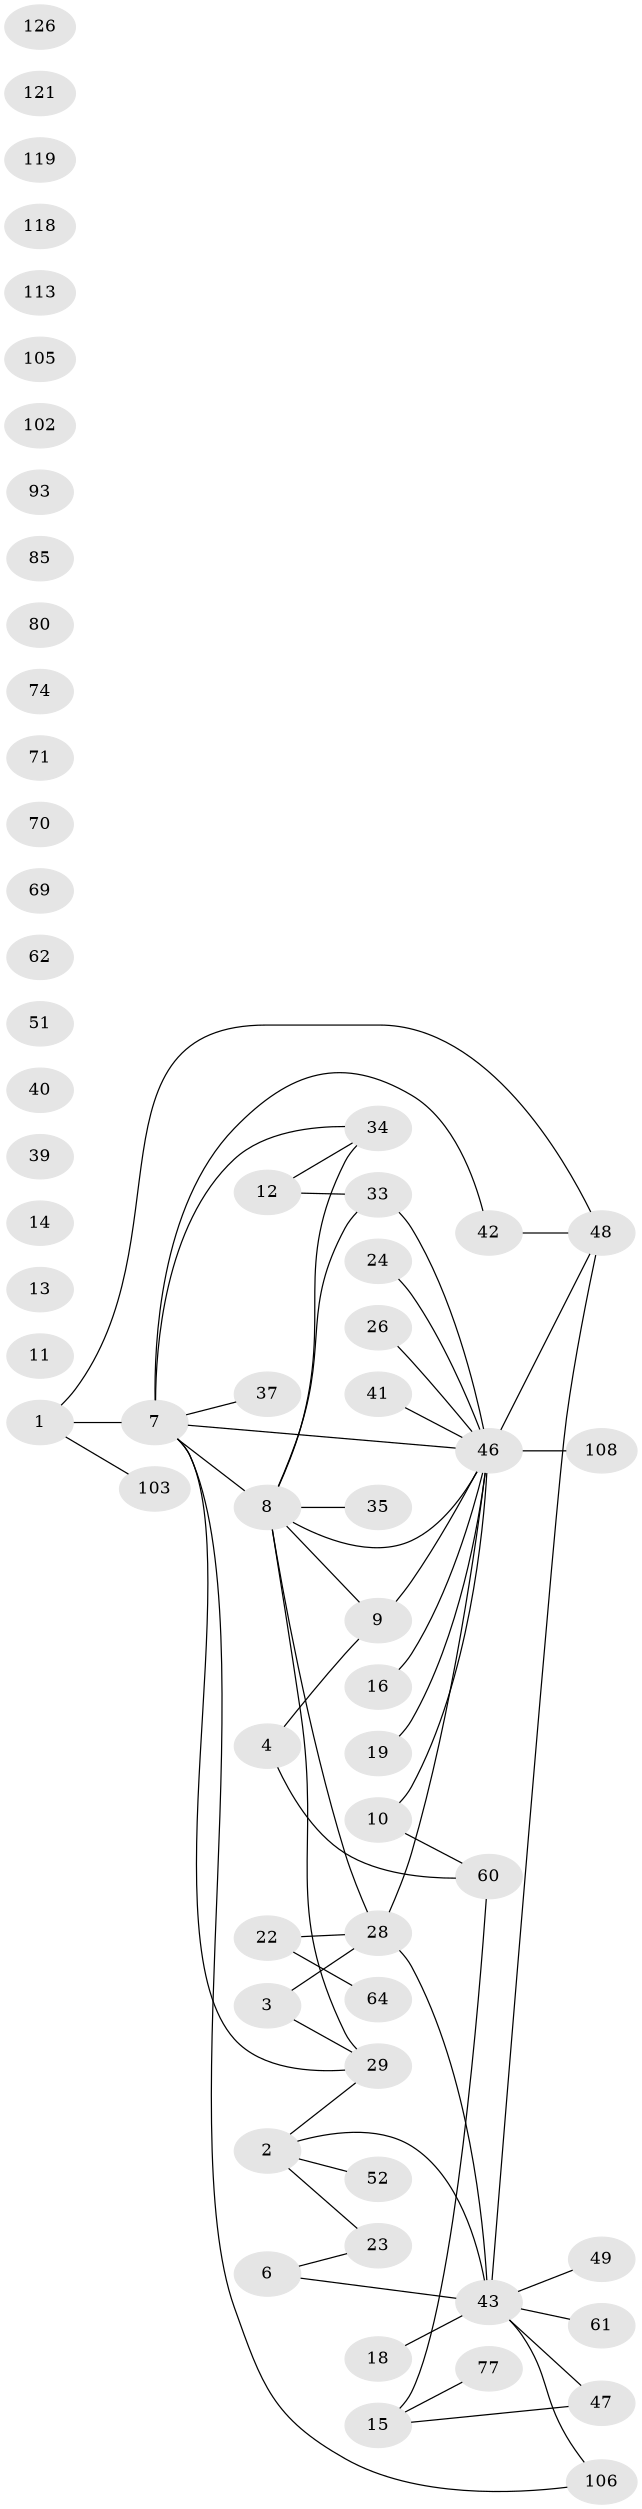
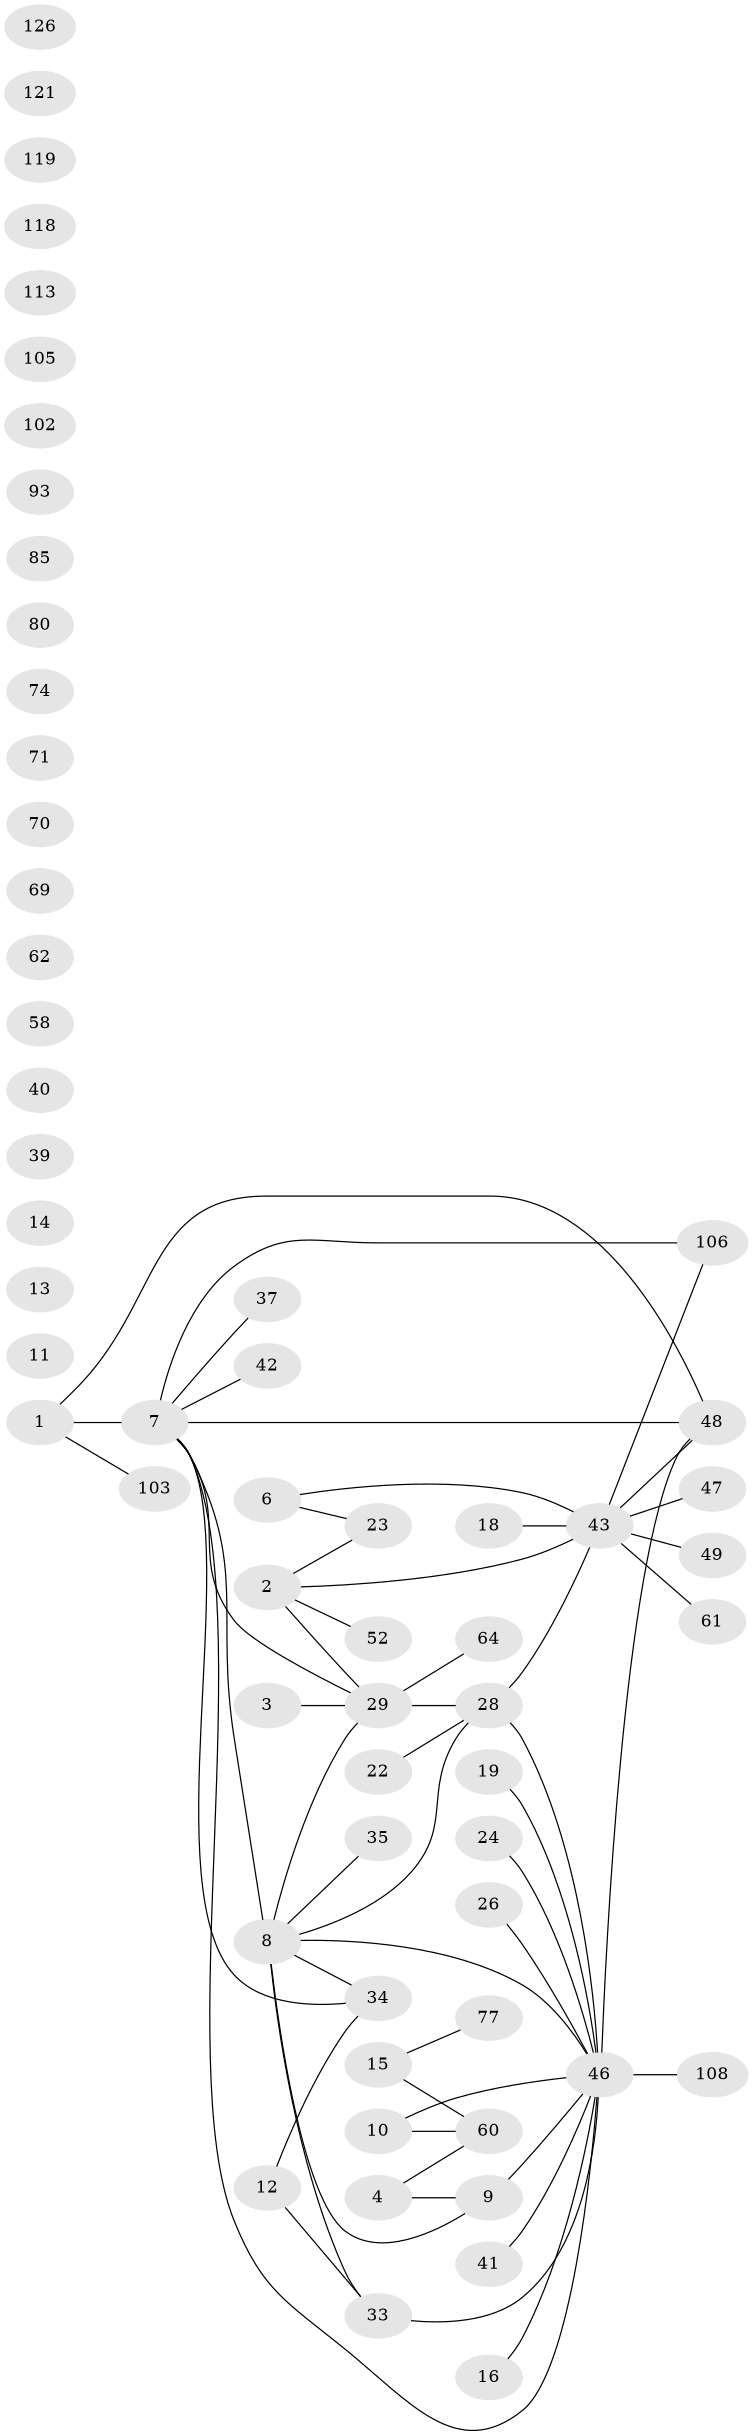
node "51": label "51" -> "58"
edge "42" -- "48": now "7" -- "48"
edge "28" -- "3": now "28" -- "29"
edge "22" -- "64": now "29" -- "64"
edge "47" -- "15": removed
